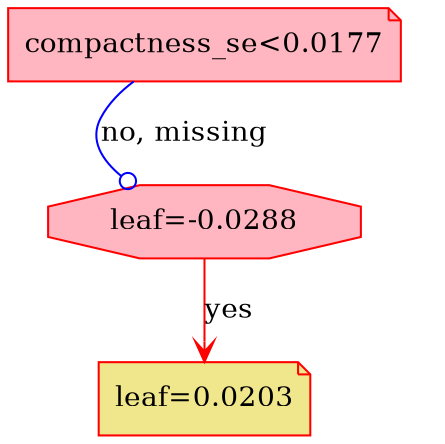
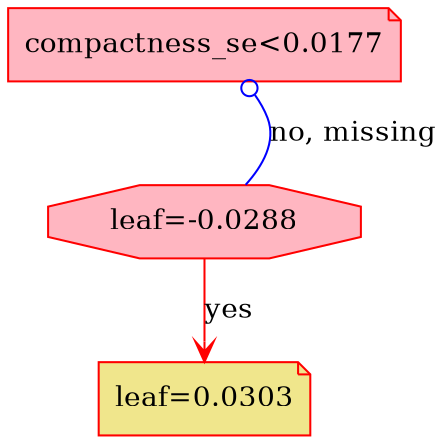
edge "compactness_se<0.0177" -> "leaf=-0.0288": reversed
node "leaf=0.0203": label "leaf=0.0203" -> "leaf=0.0303"
